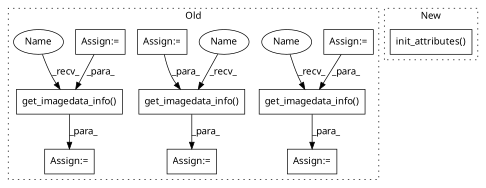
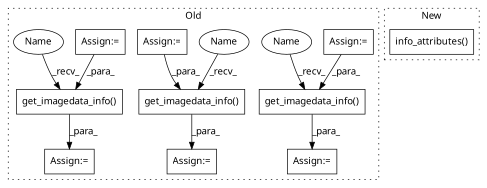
node "init_attributes()": label "init_attributes()" -> "info_attributes()"
